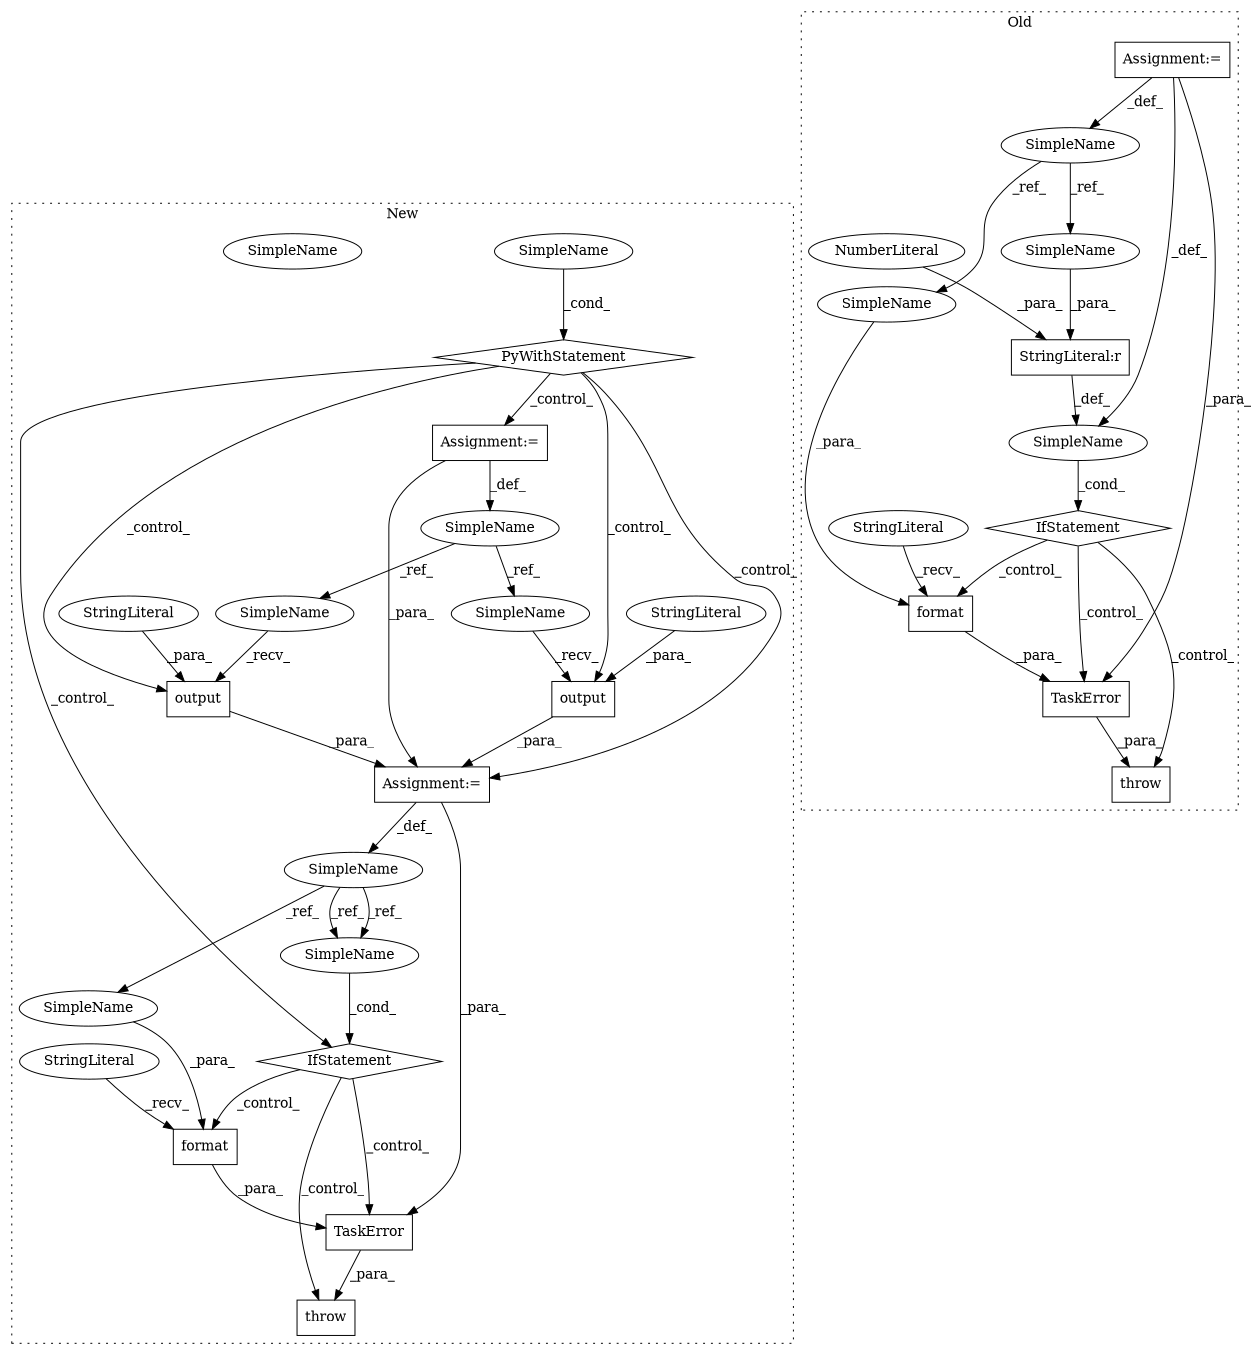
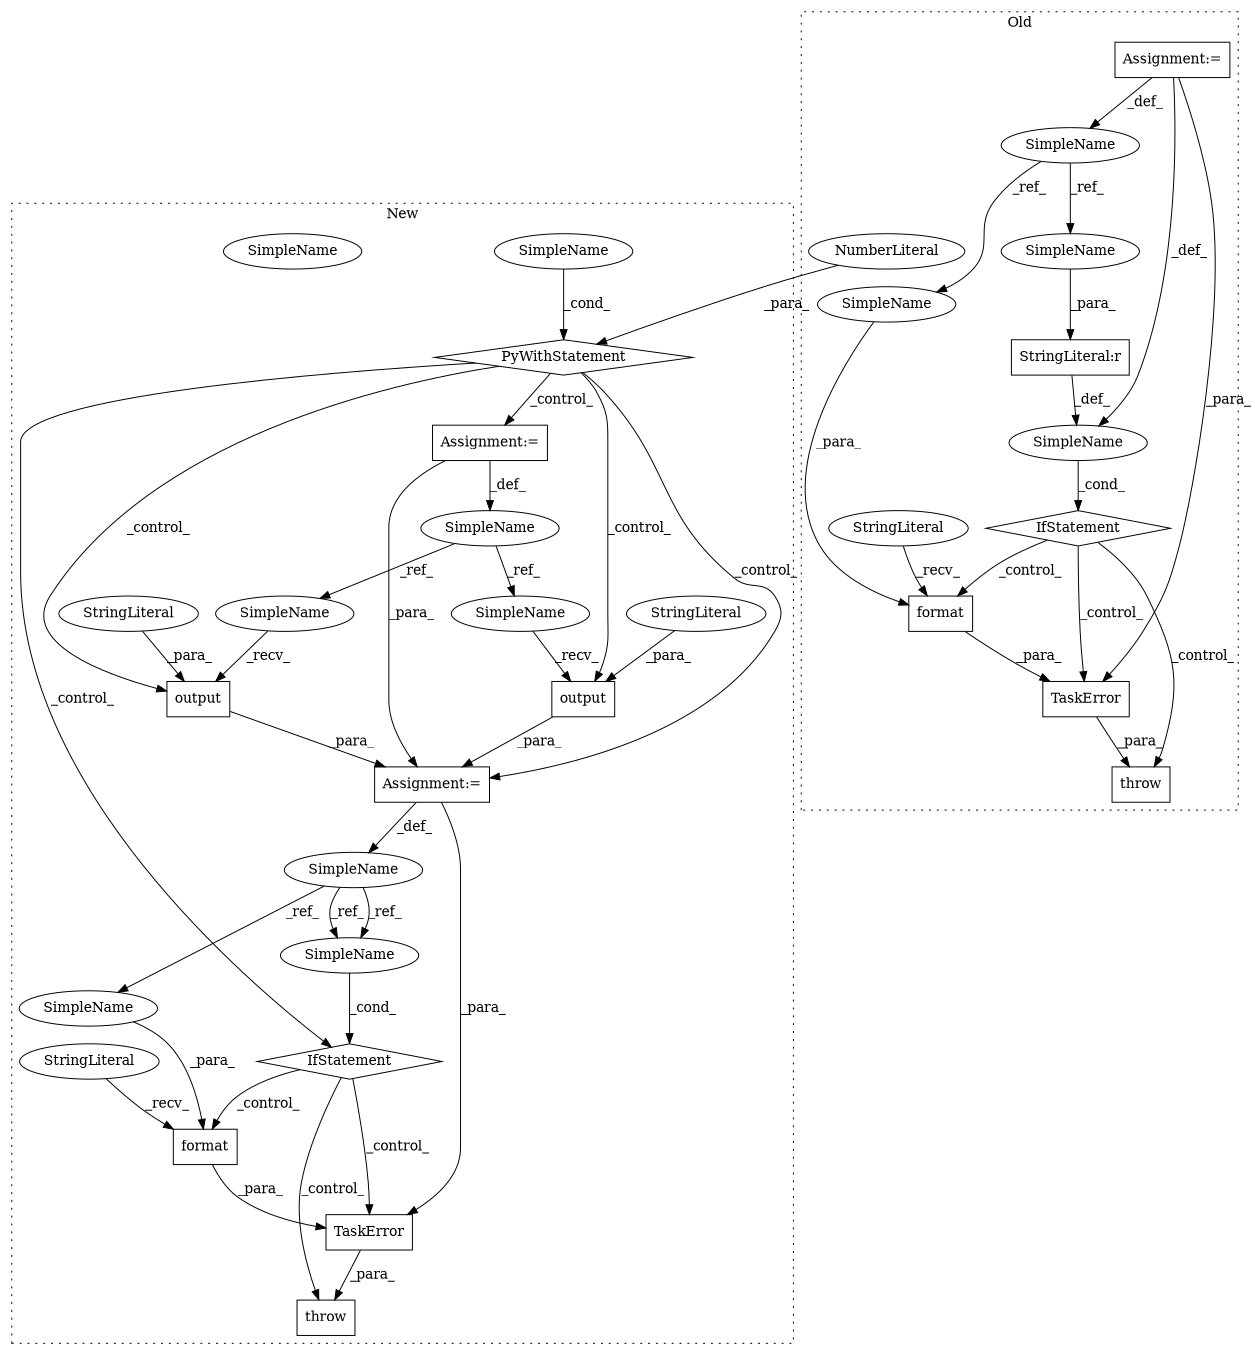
edge "NumberLiteral" -> "StringLiteral:r": now "NumberLiteral" -> "PyWithStatement"
